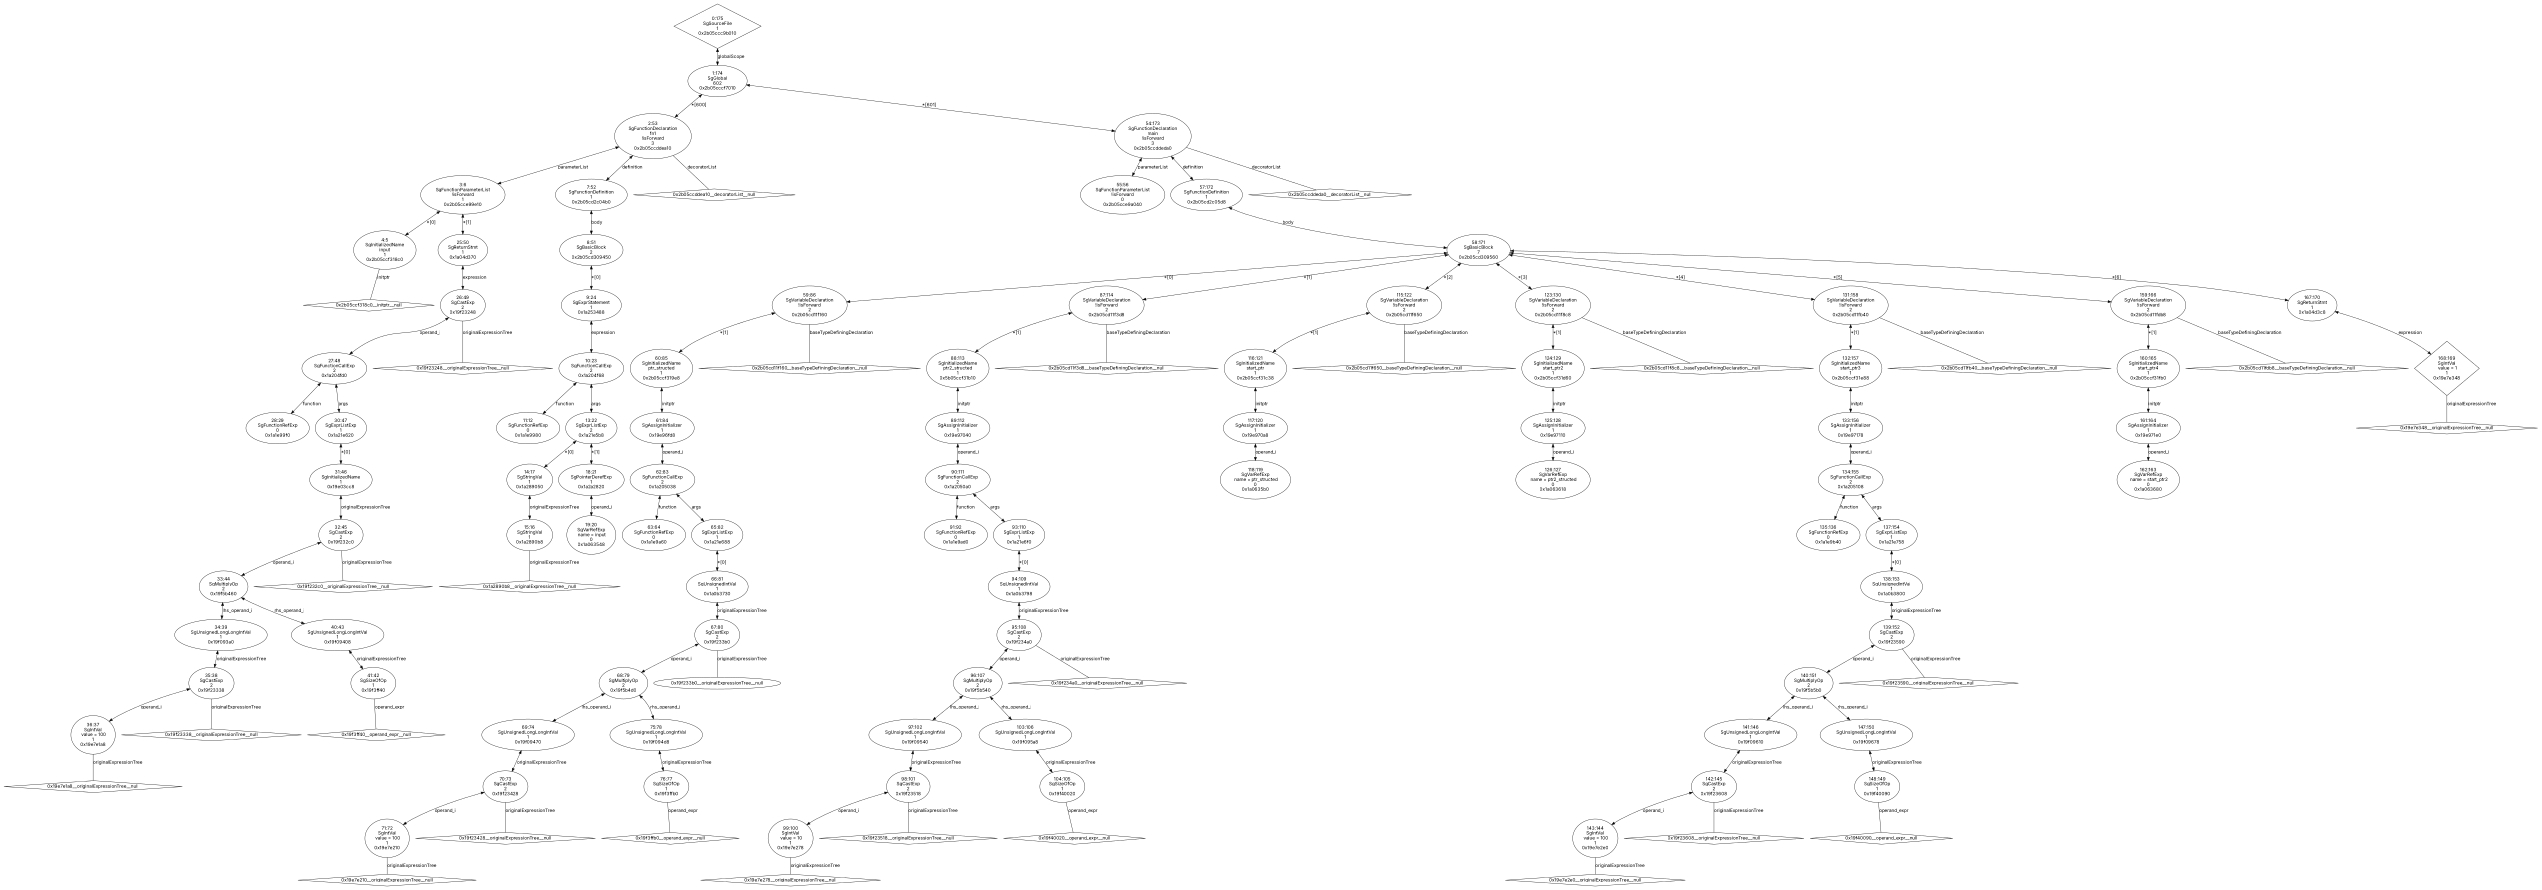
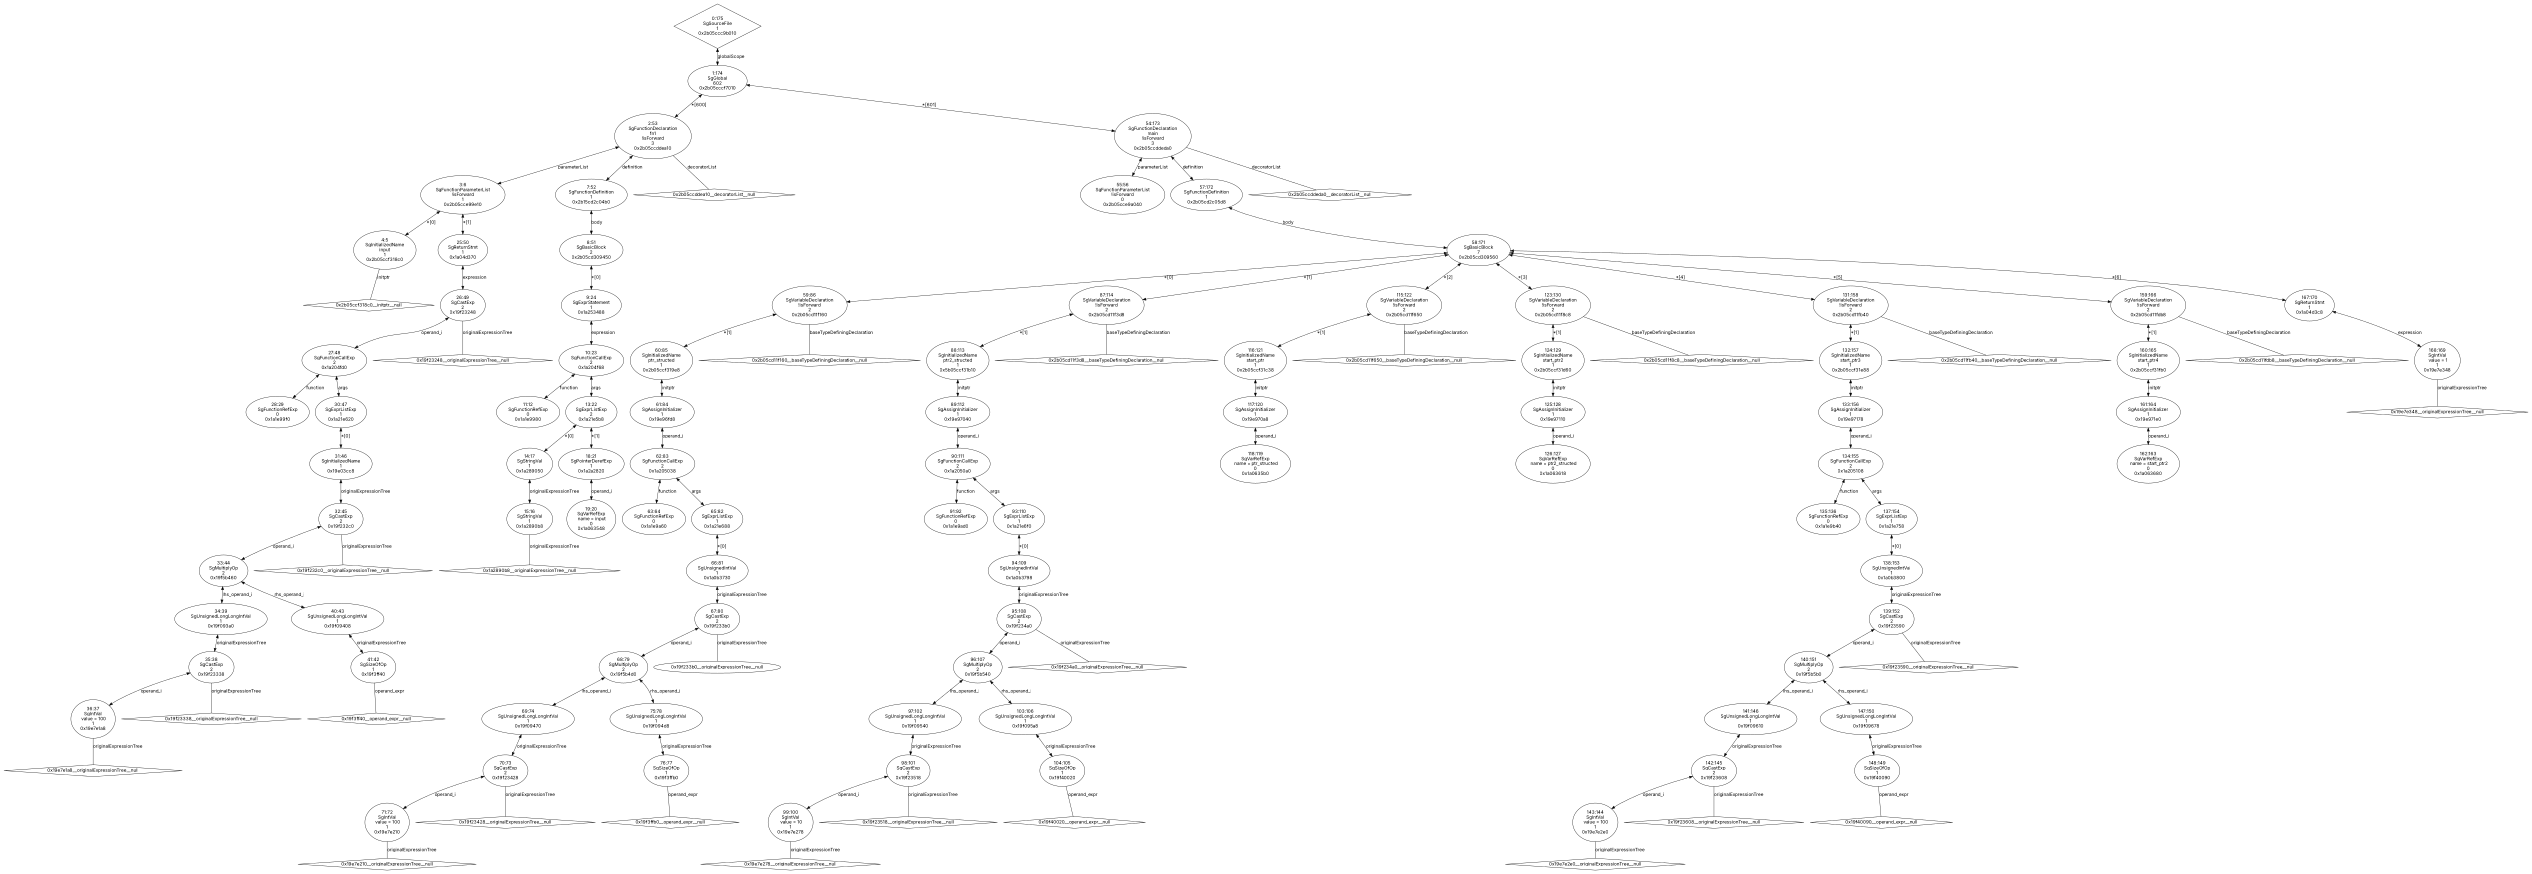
node "7:52 SgFunctionDefinition 1 0x2b05cd2c04b0": label "7:52 SgFunctionDefinition 1 0x2b05cd2c04b0" -> "7:52 SgFunctionDefinition 1 0x2b15cd2c04b0"
node "168:169 SgIntVal value = 1 1 0x19e7e348": shape diamond -> ellipse
